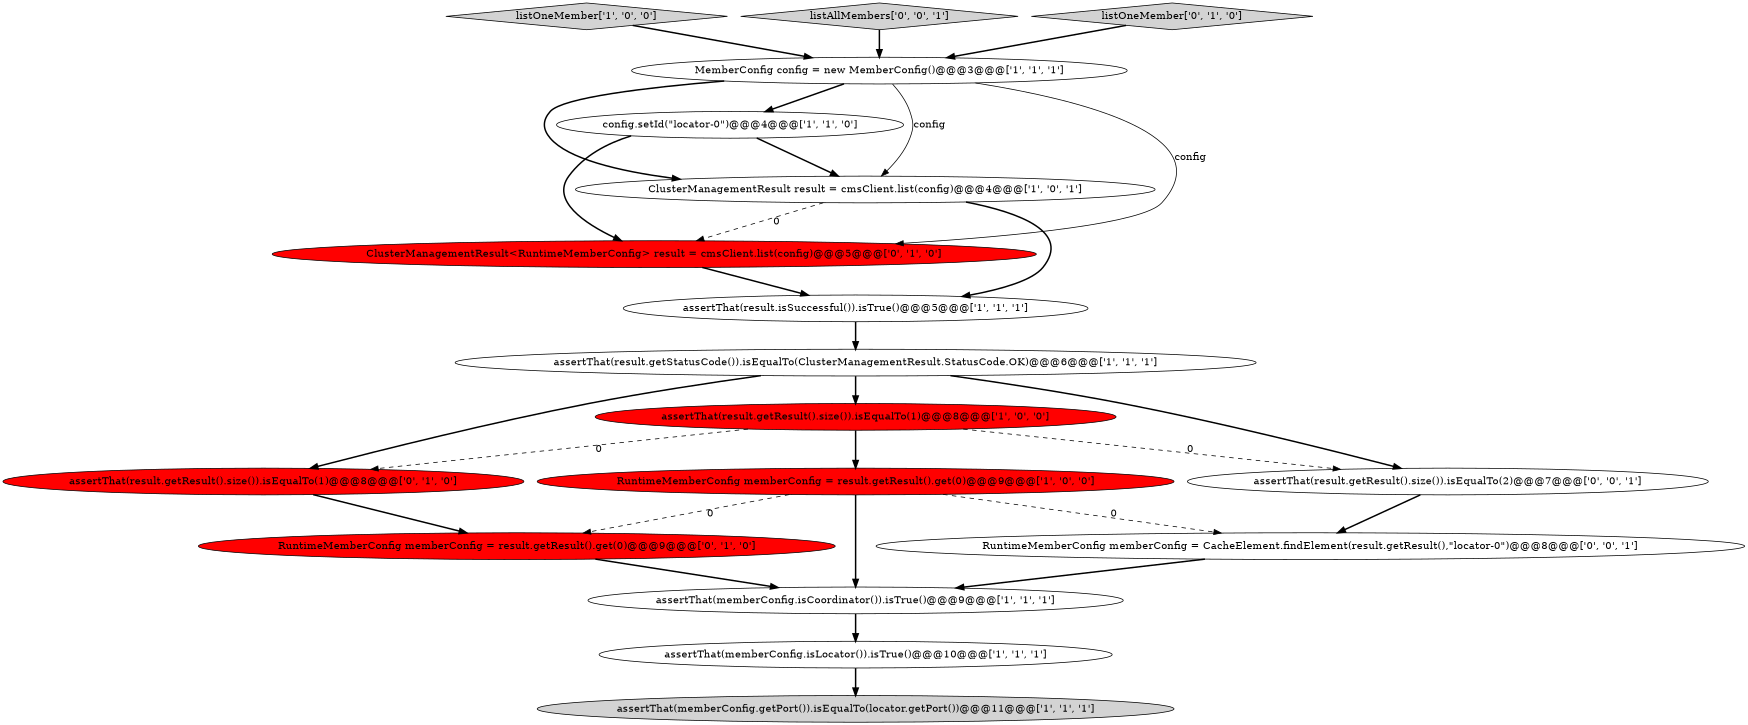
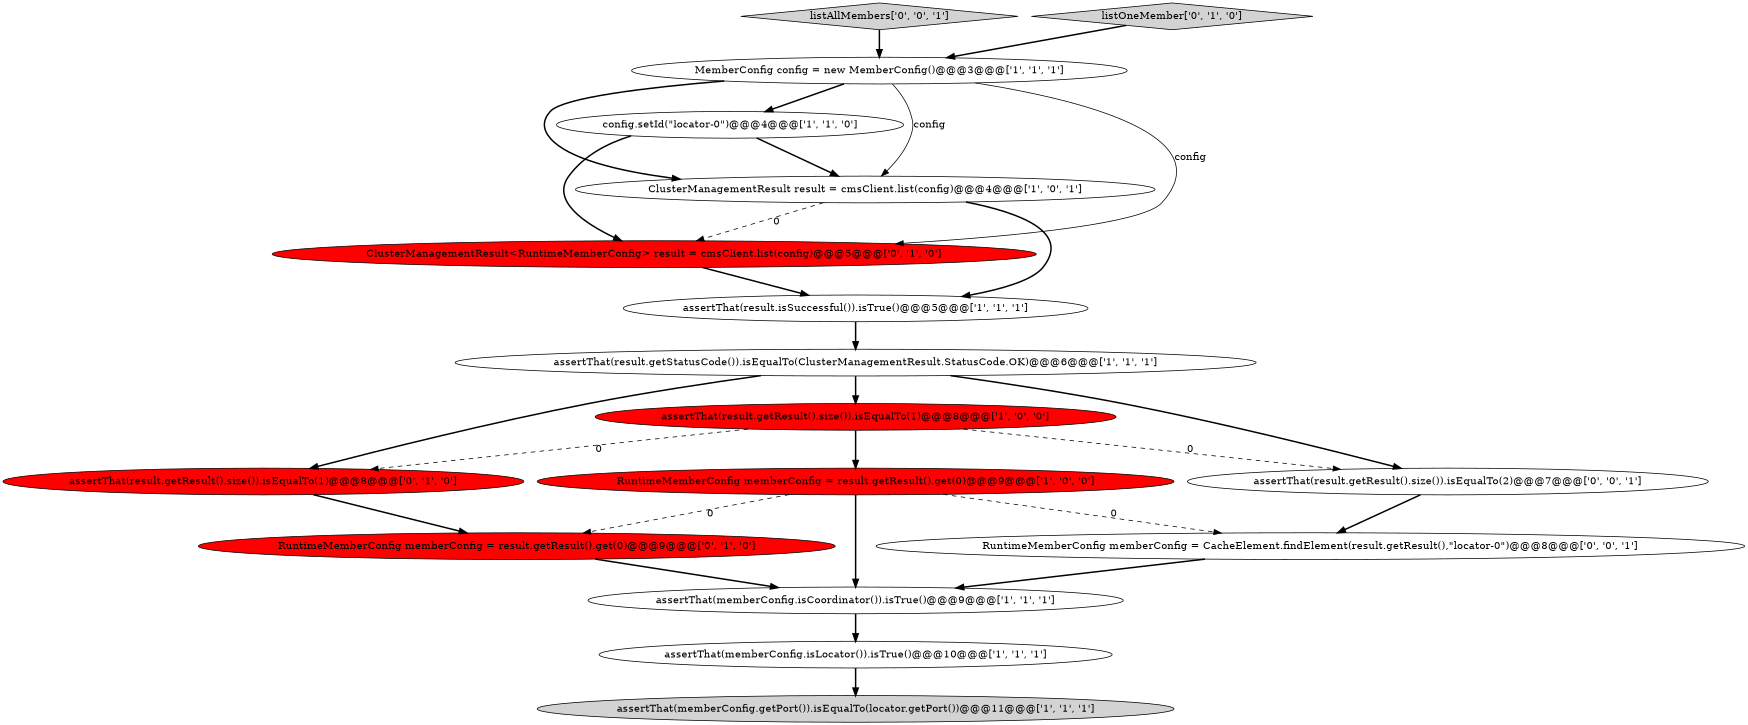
node "listOneMember['1', '0', '0']": removed
